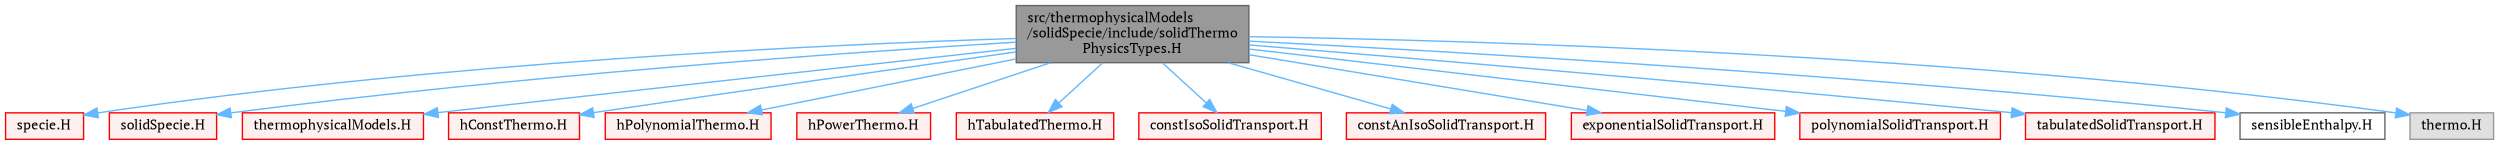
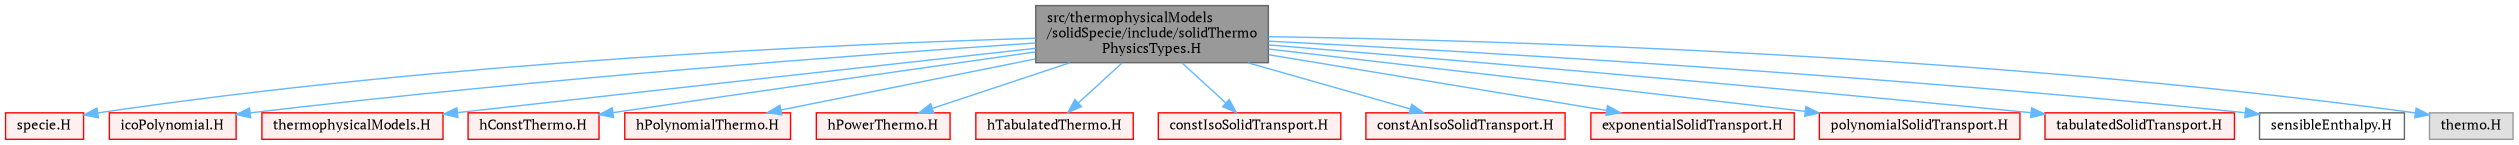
node "solidSpecie.H": label "solidSpecie.H" -> "icoPolynomial.H"
